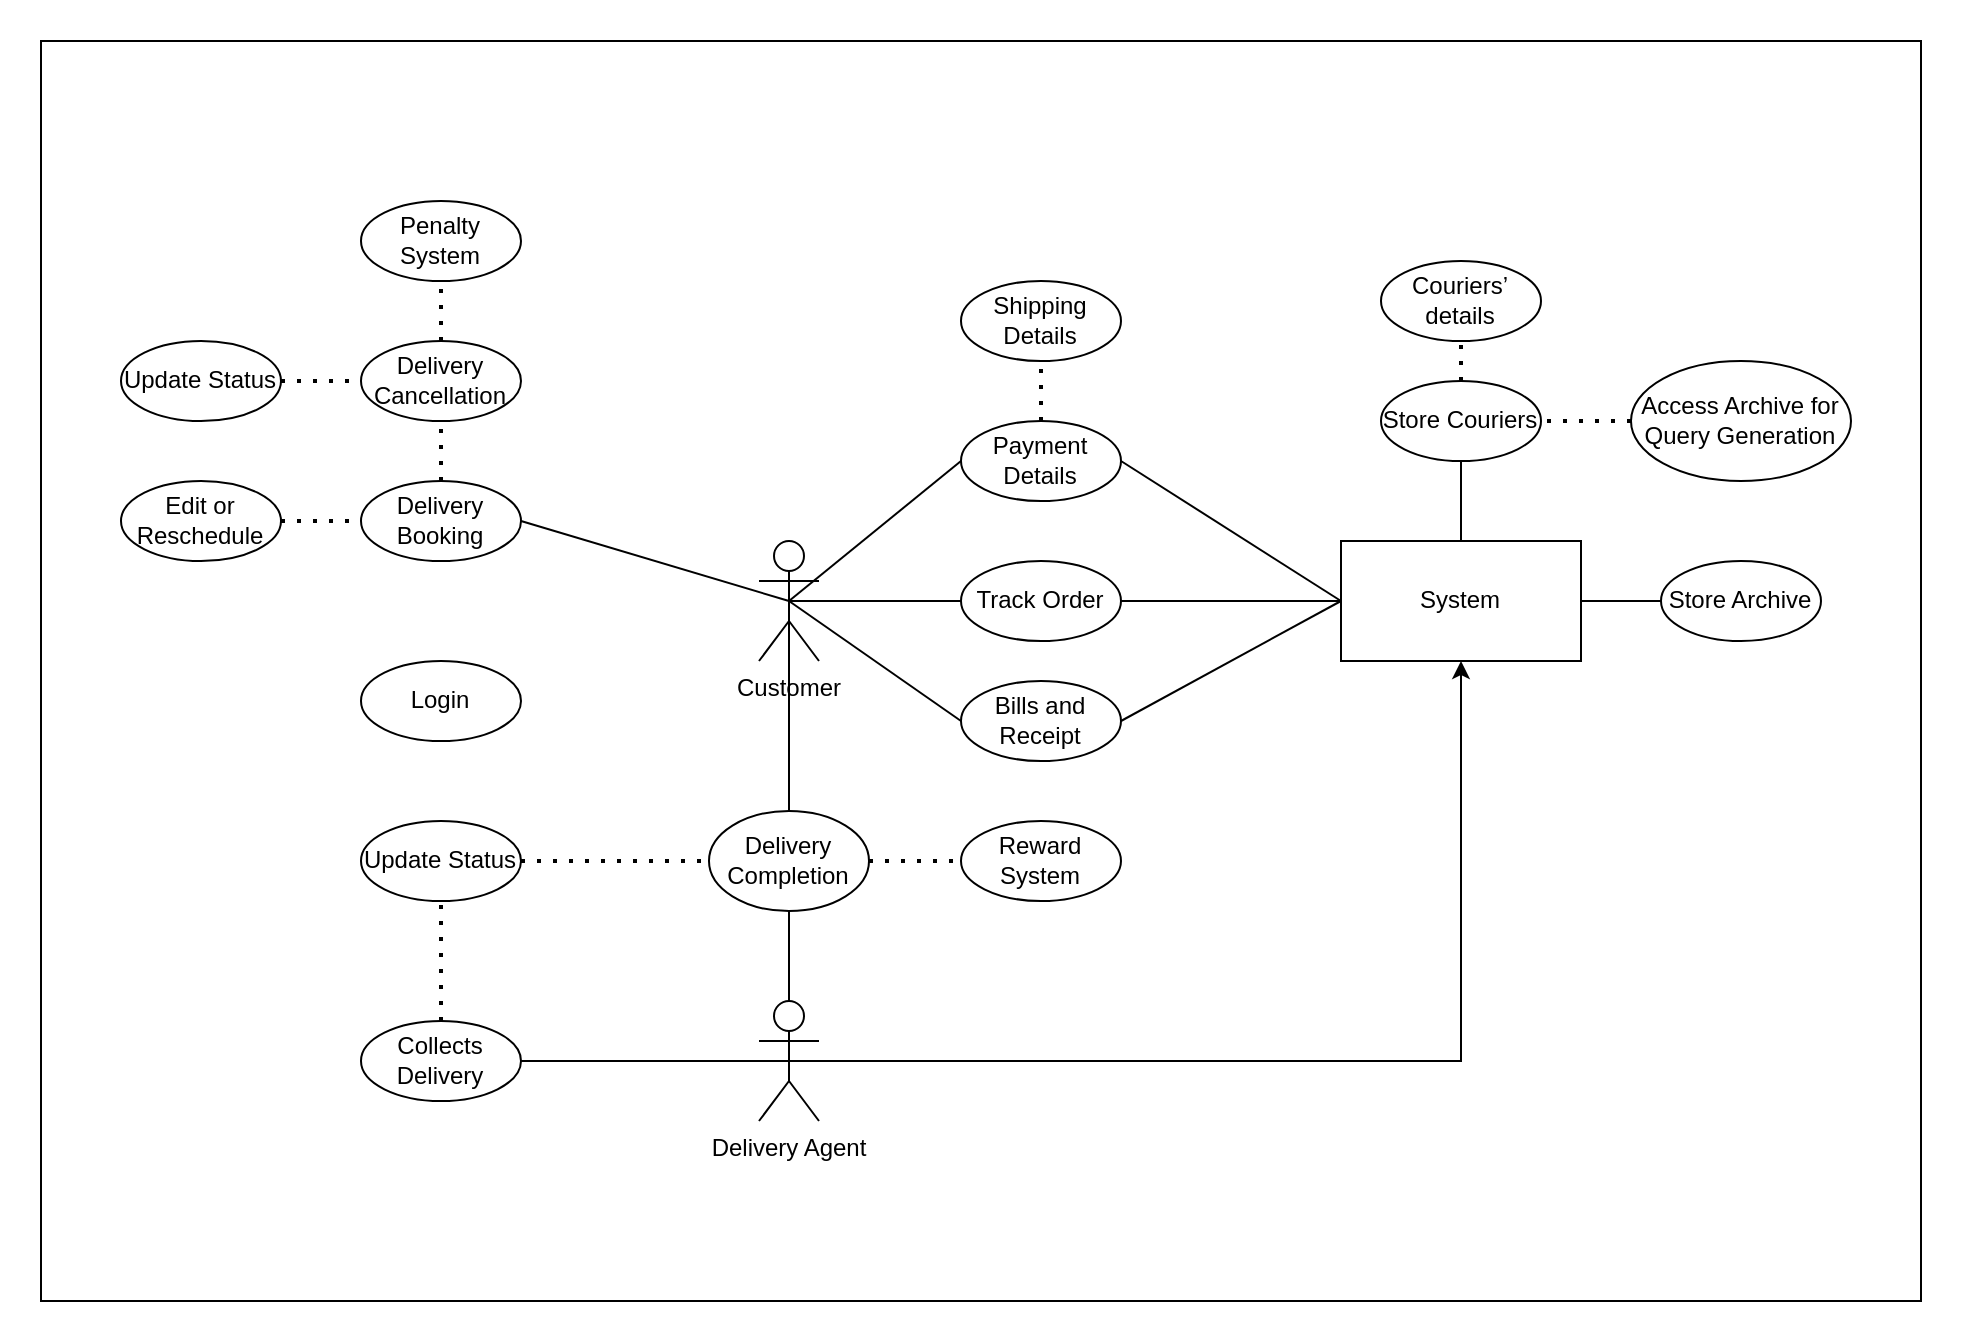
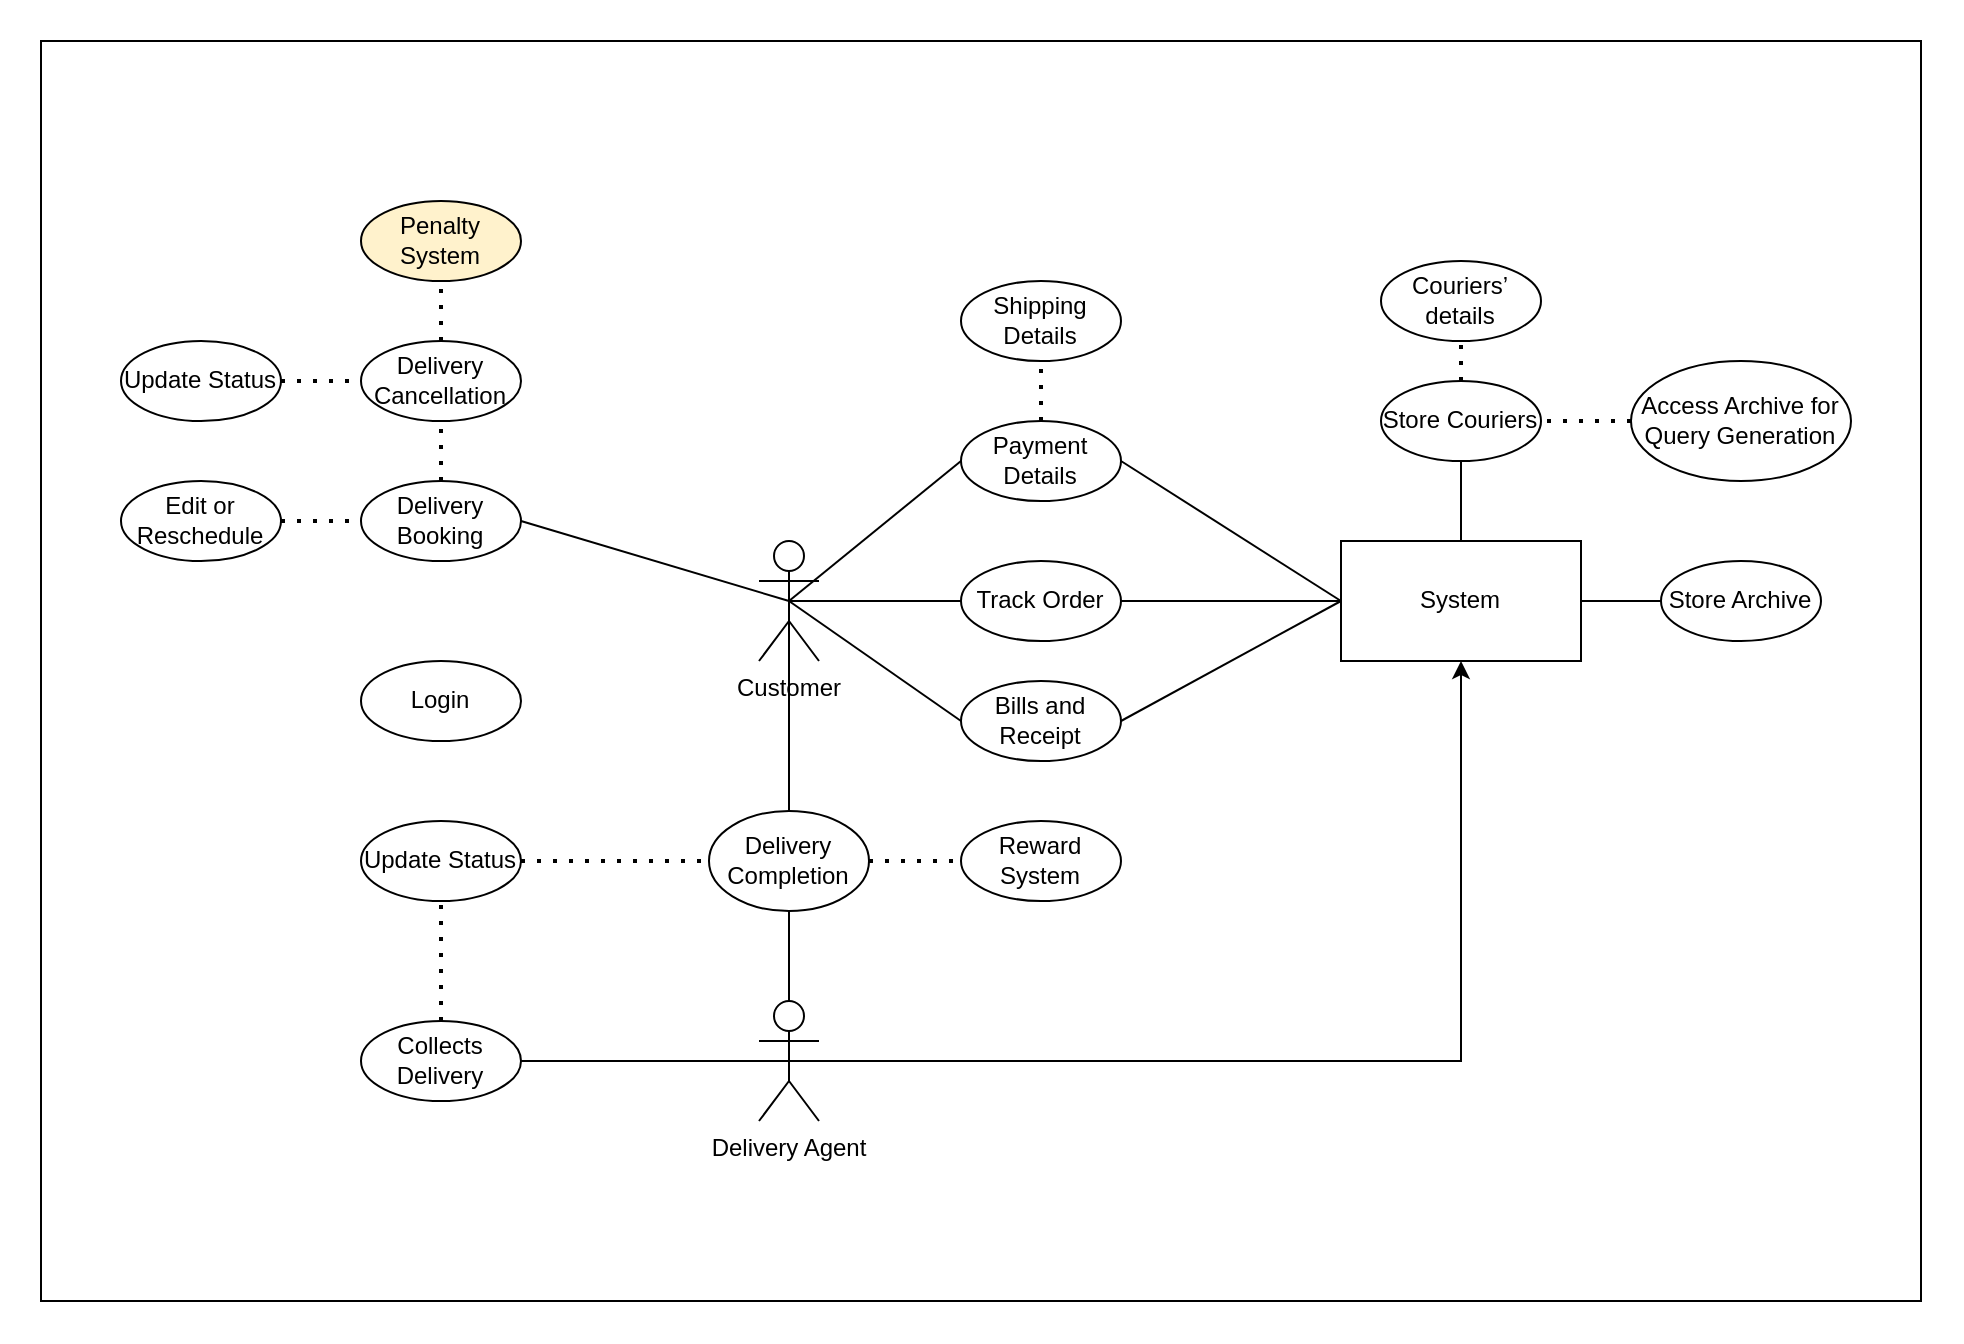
node "Penalty System": fillcolor #ffffff -> #fff2cc
